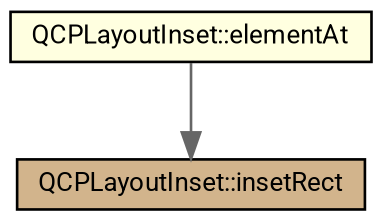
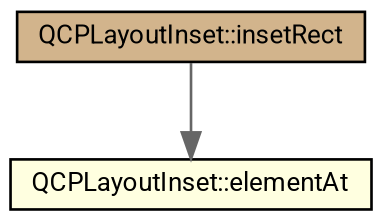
edge "QCPLayoutInset::elementAt" -> "QCPLayoutInset::insetRect": reversed
